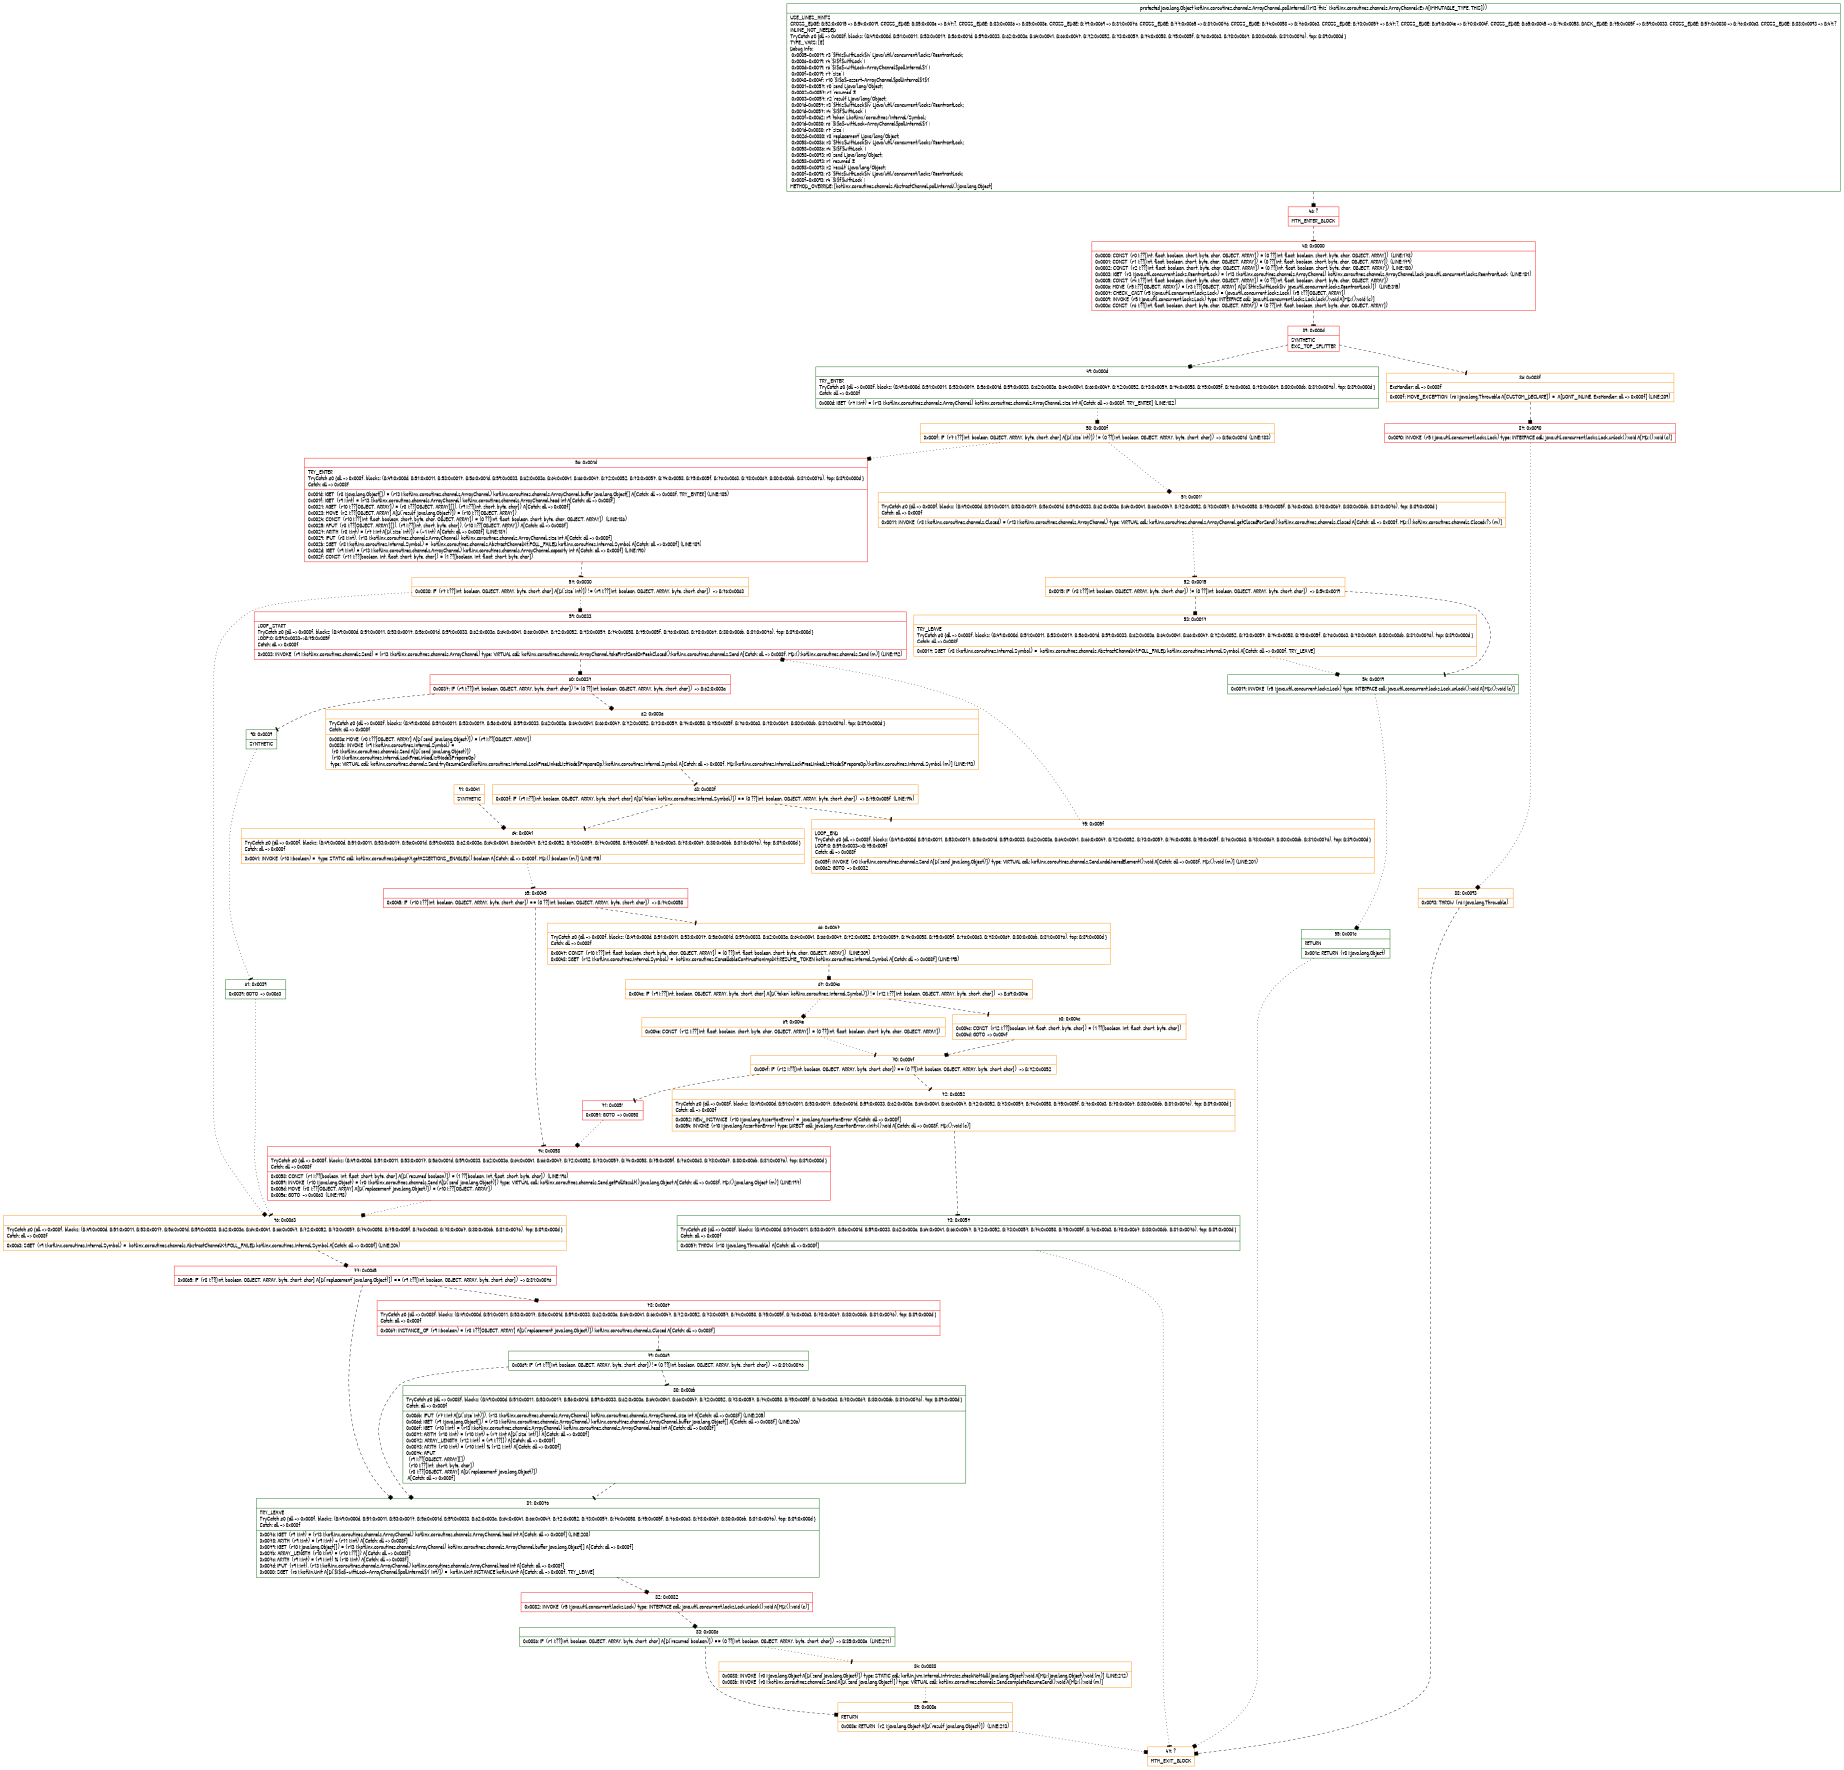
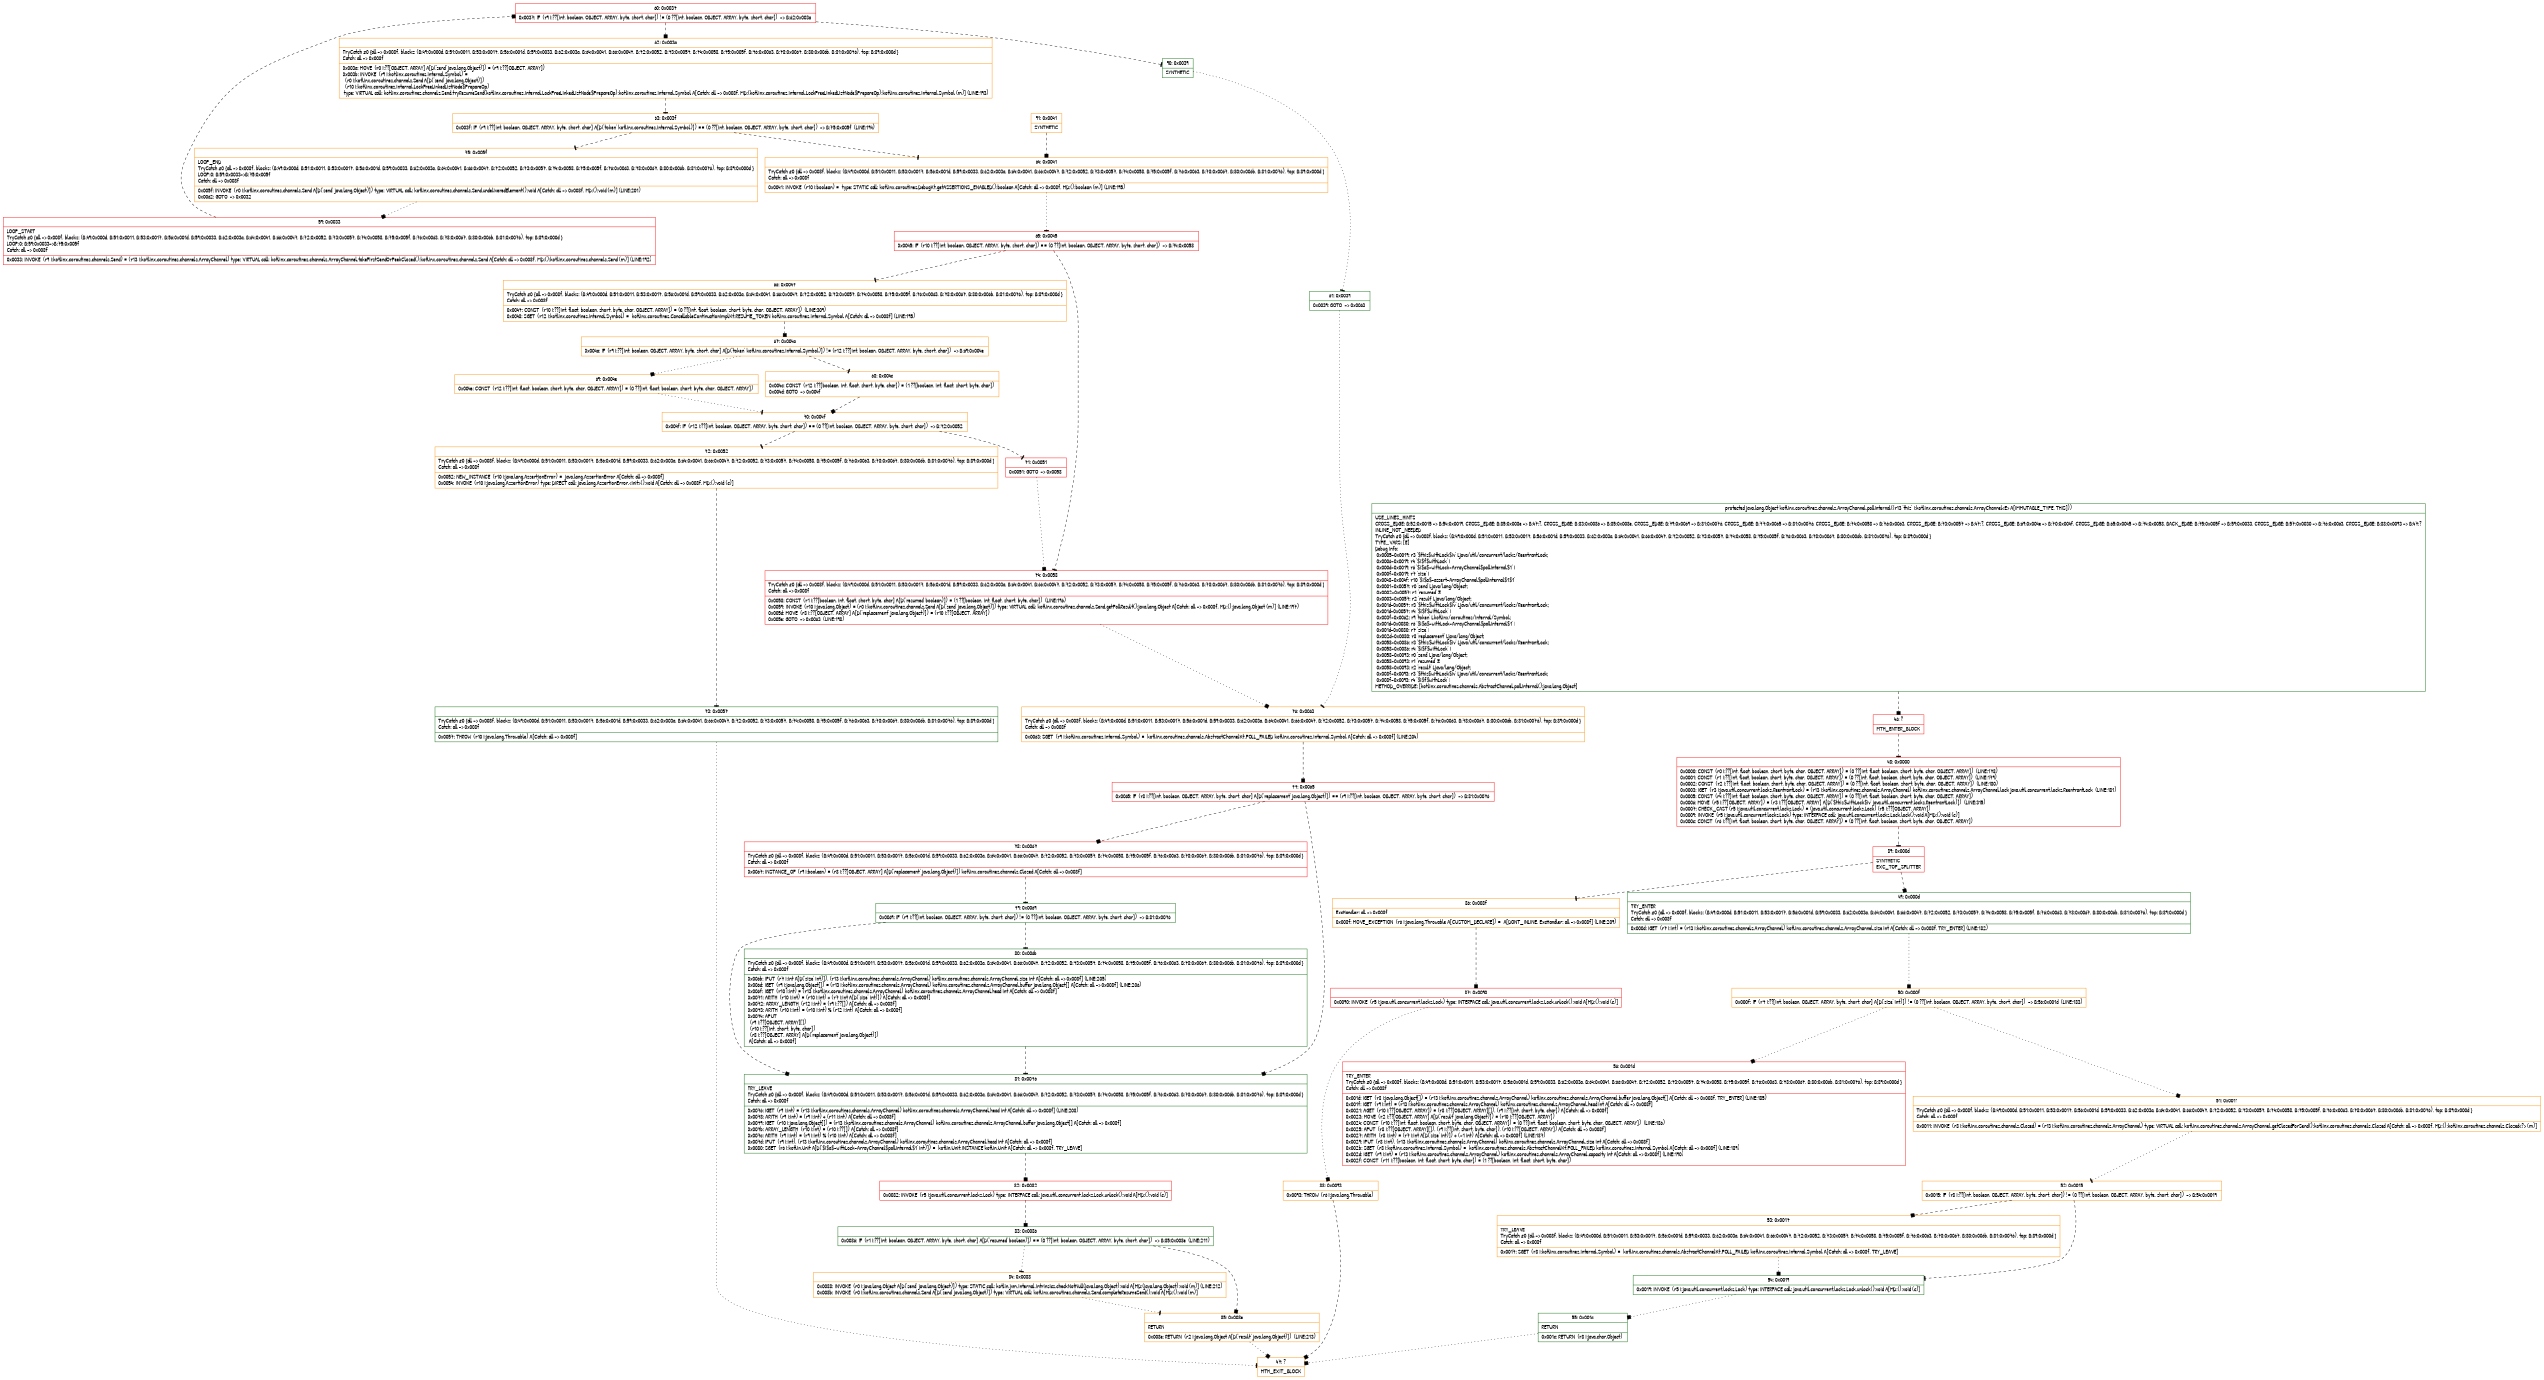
node "57: 0x0030": removed
node "55: 0x001c": text "0x001c: RETURN  (r8 I:java.lang.Object)" -> "0x001c: RETURN  (r8 I:java.char.Object)"
